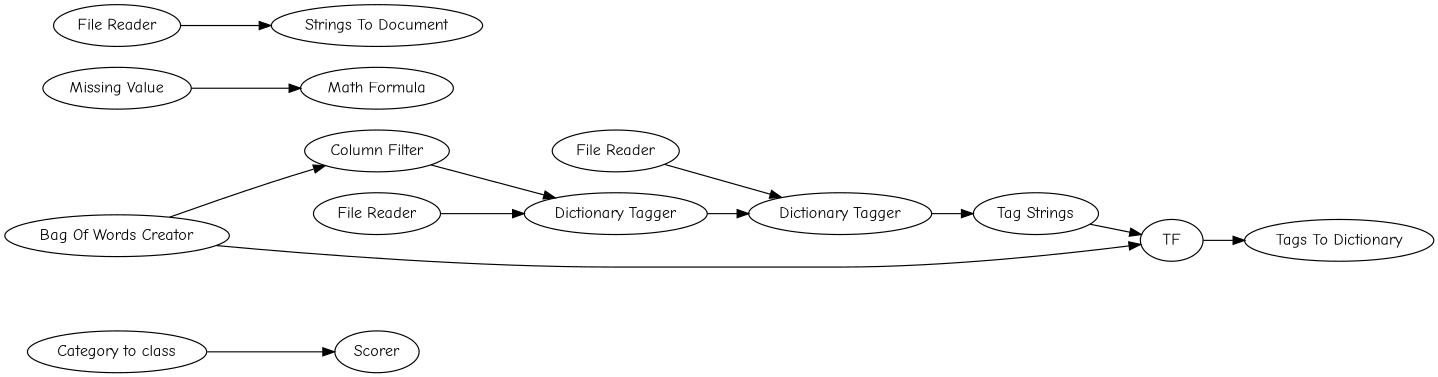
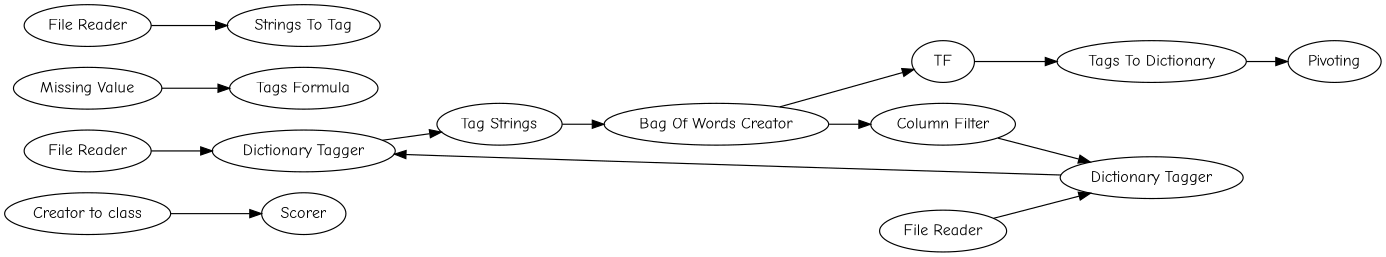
node "Strings To Document": label "Strings To Document" -> "Strings To Tag"
node "Pivoting": added
node "Math Formula": label "Math Formula" -> "Tags Formula"
edge "Tag Strings" -> "TF": now "Tag Strings" -> "Bag Of Words Creator"
node "Category to class": label "Category to class" -> "Creator to class"
